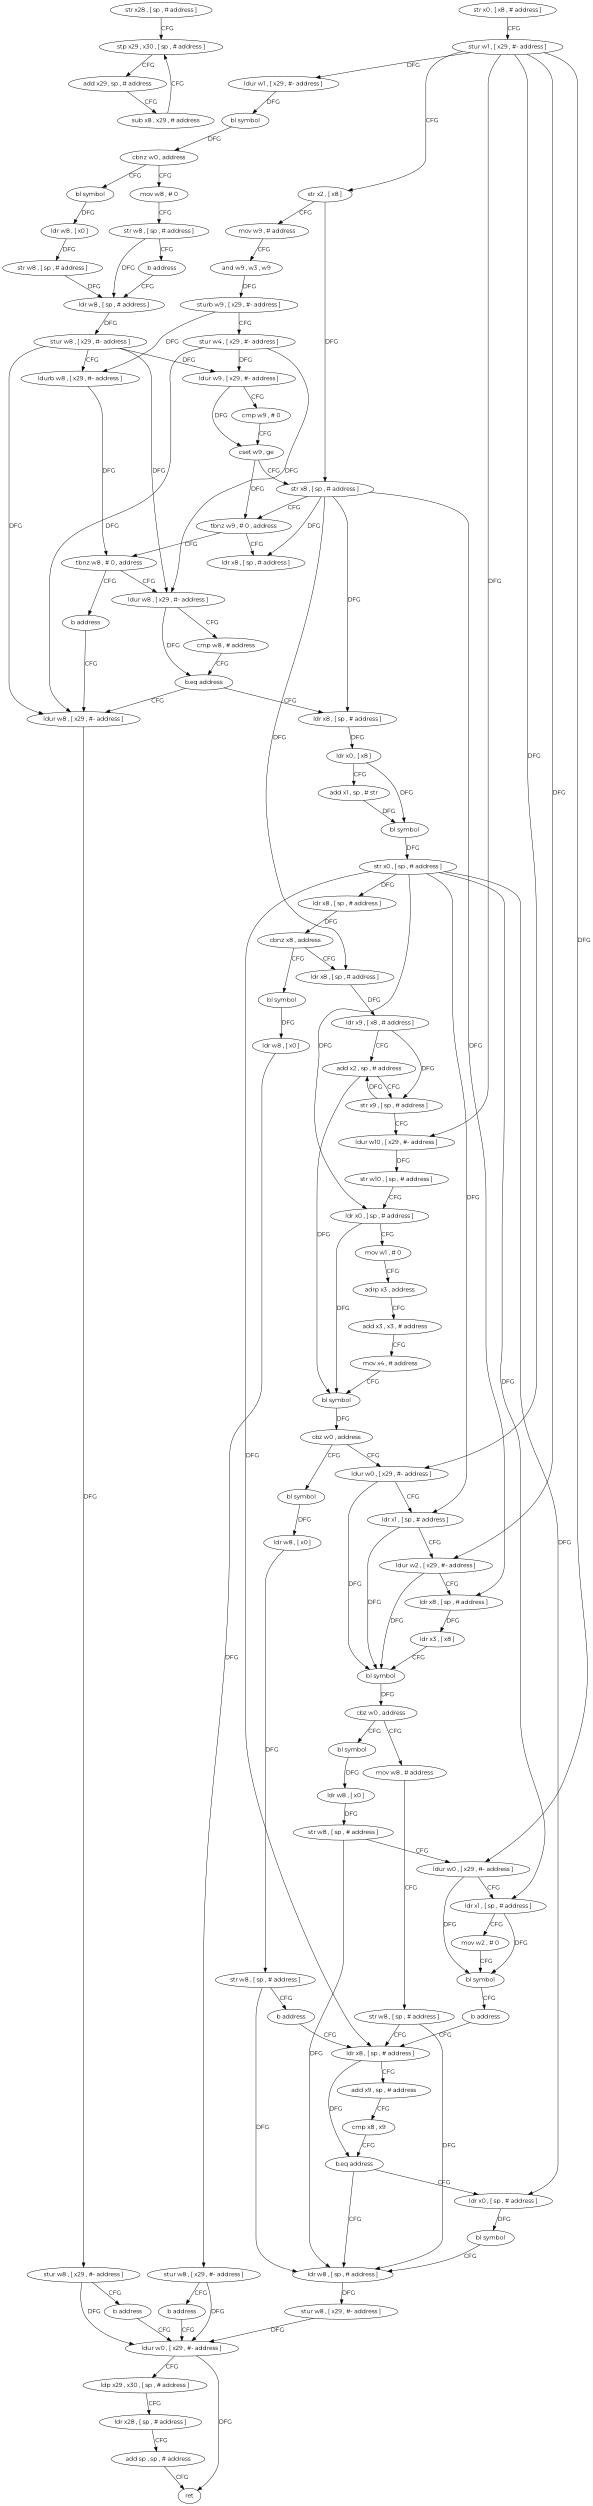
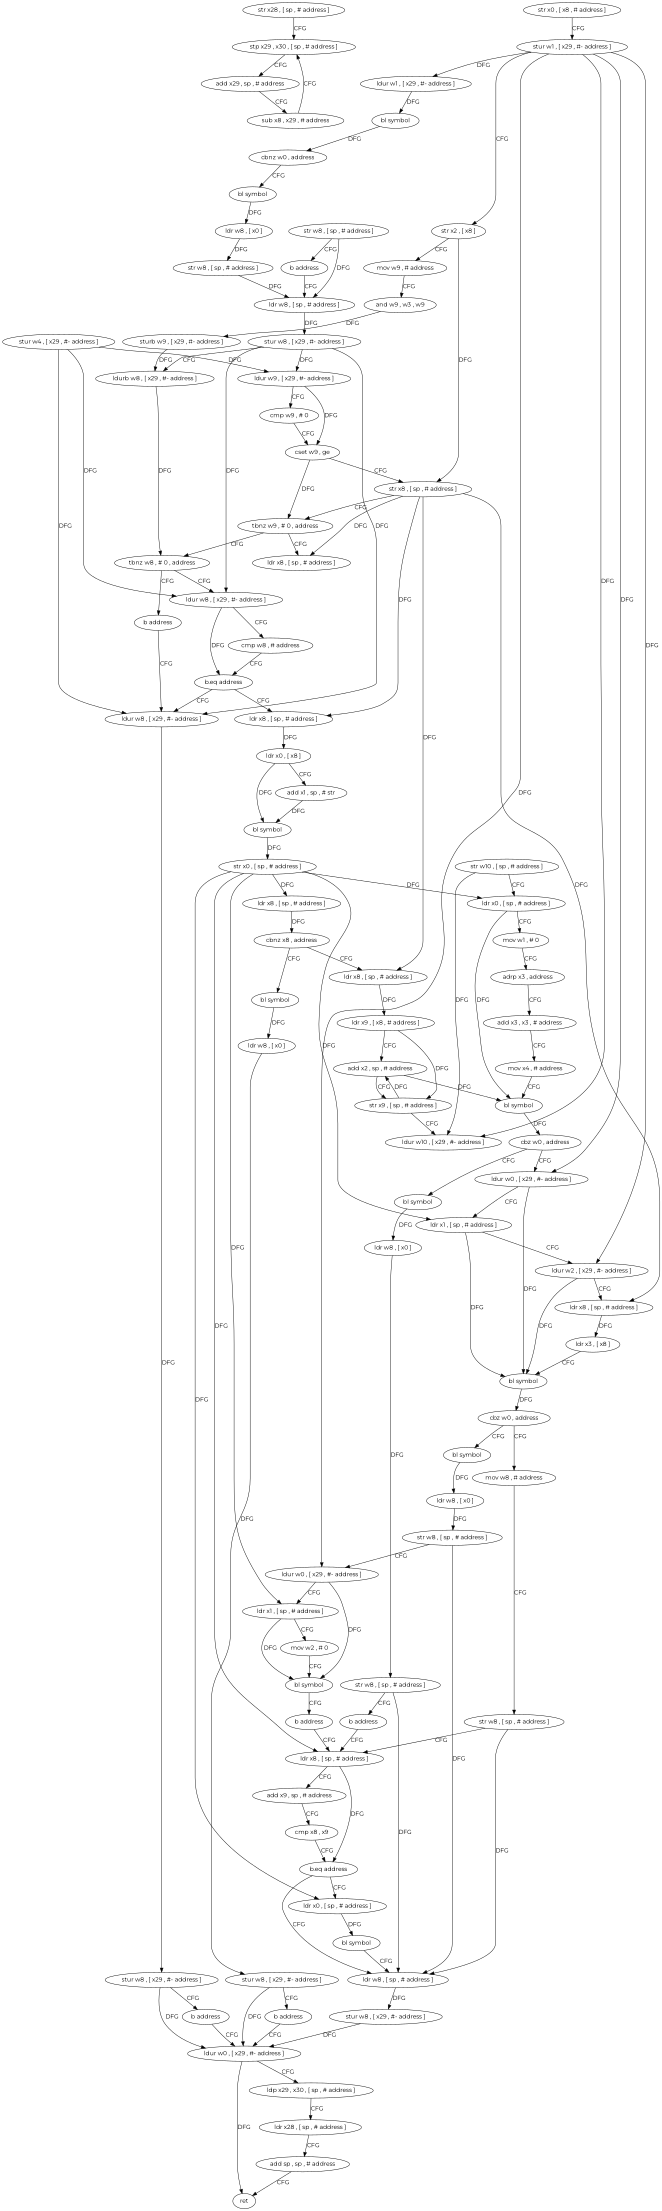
node "mov w8 , # 0": removed
edge "sturb w9 , [ x29 , #- address ]" -> "stur w4 , [ x29 , #- address ]": removed, label "CFG"
edge "ldur w10 , [ x29 , #- address ]" -> "str w10 , [ sp , # address ]": reversed
